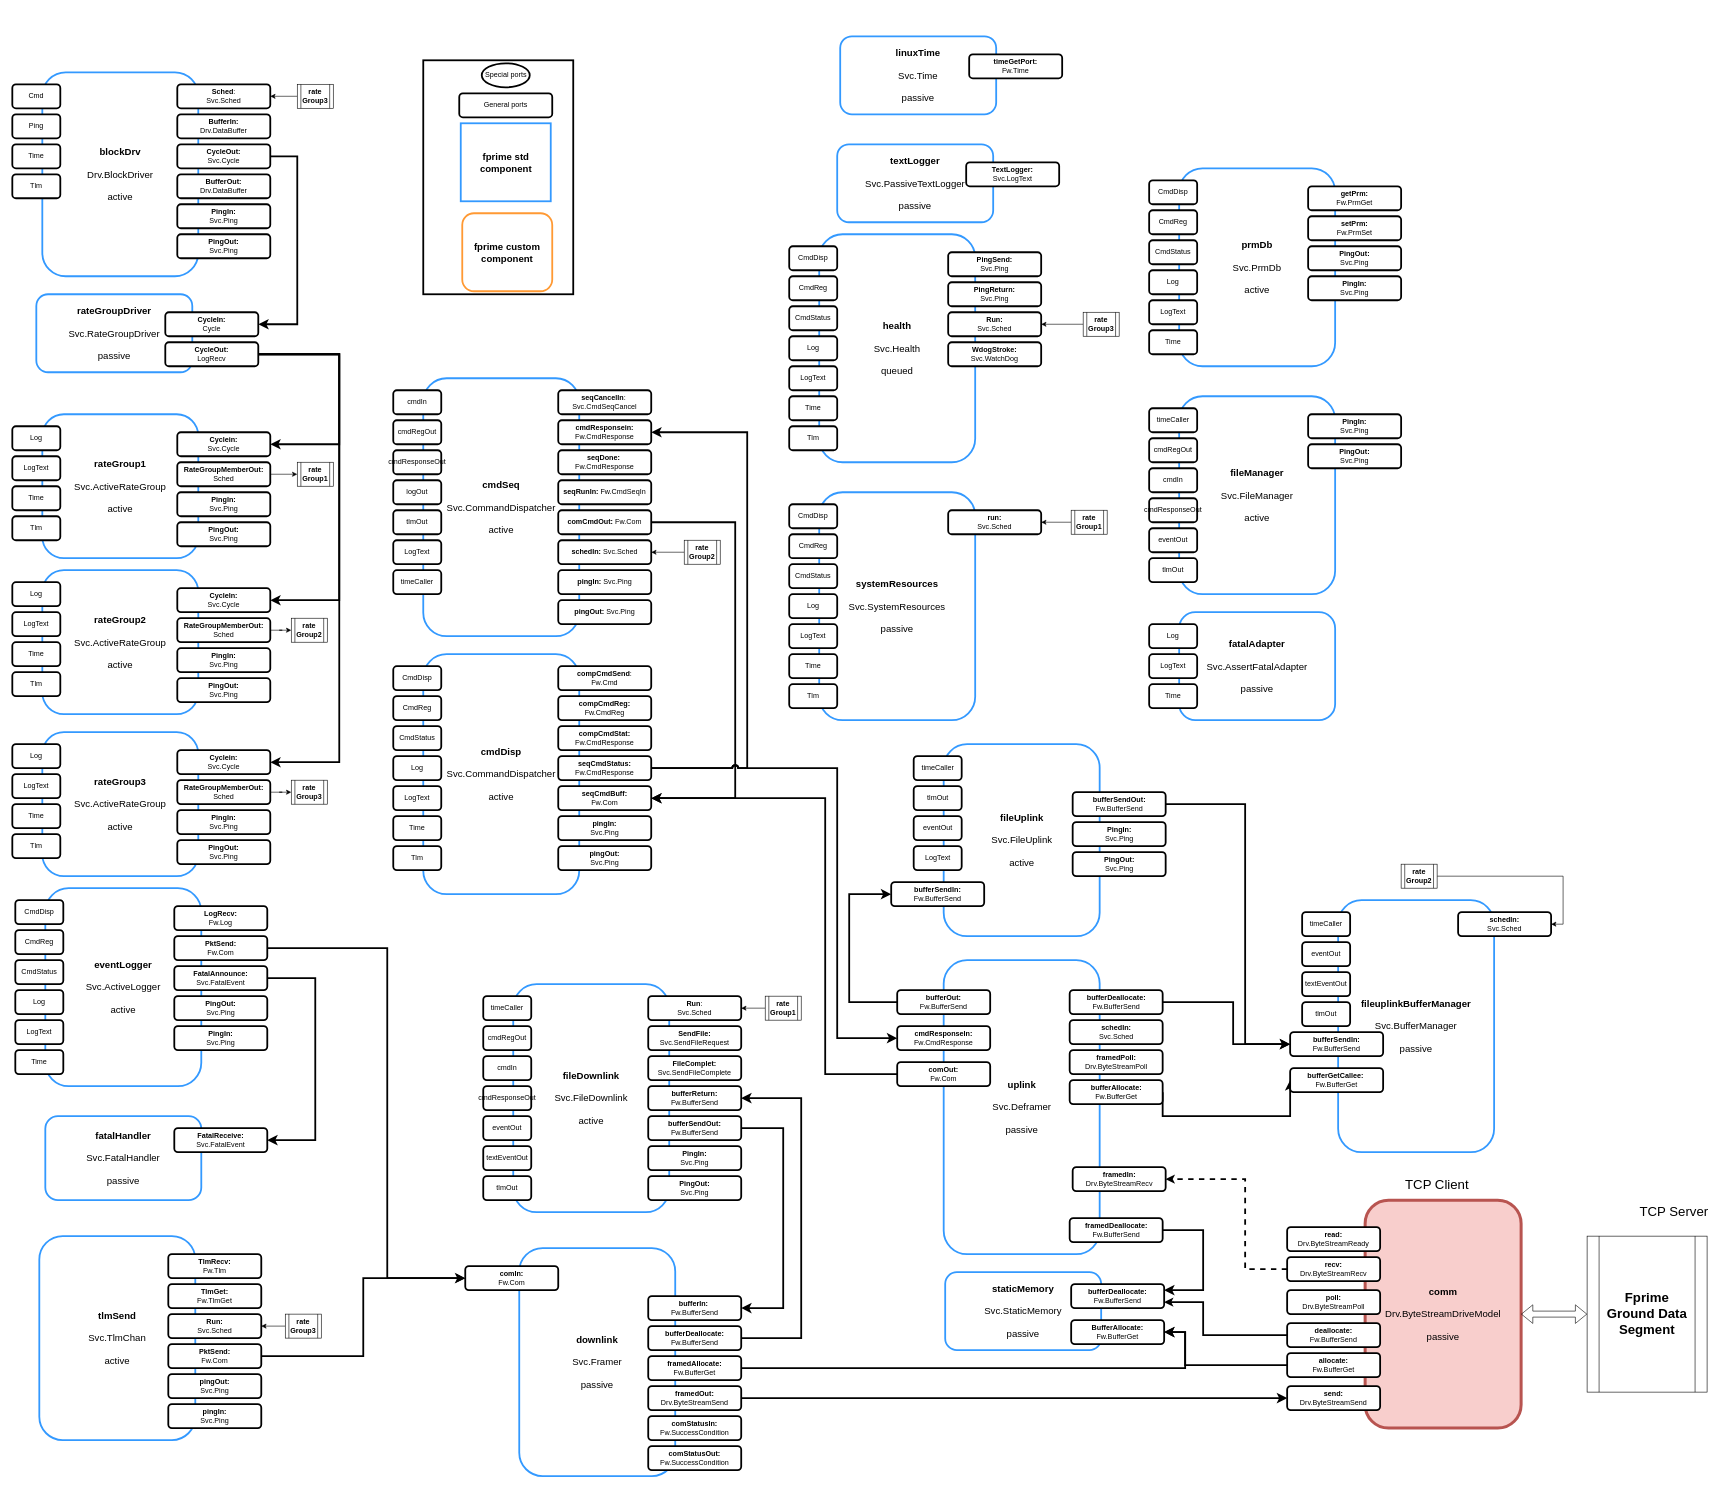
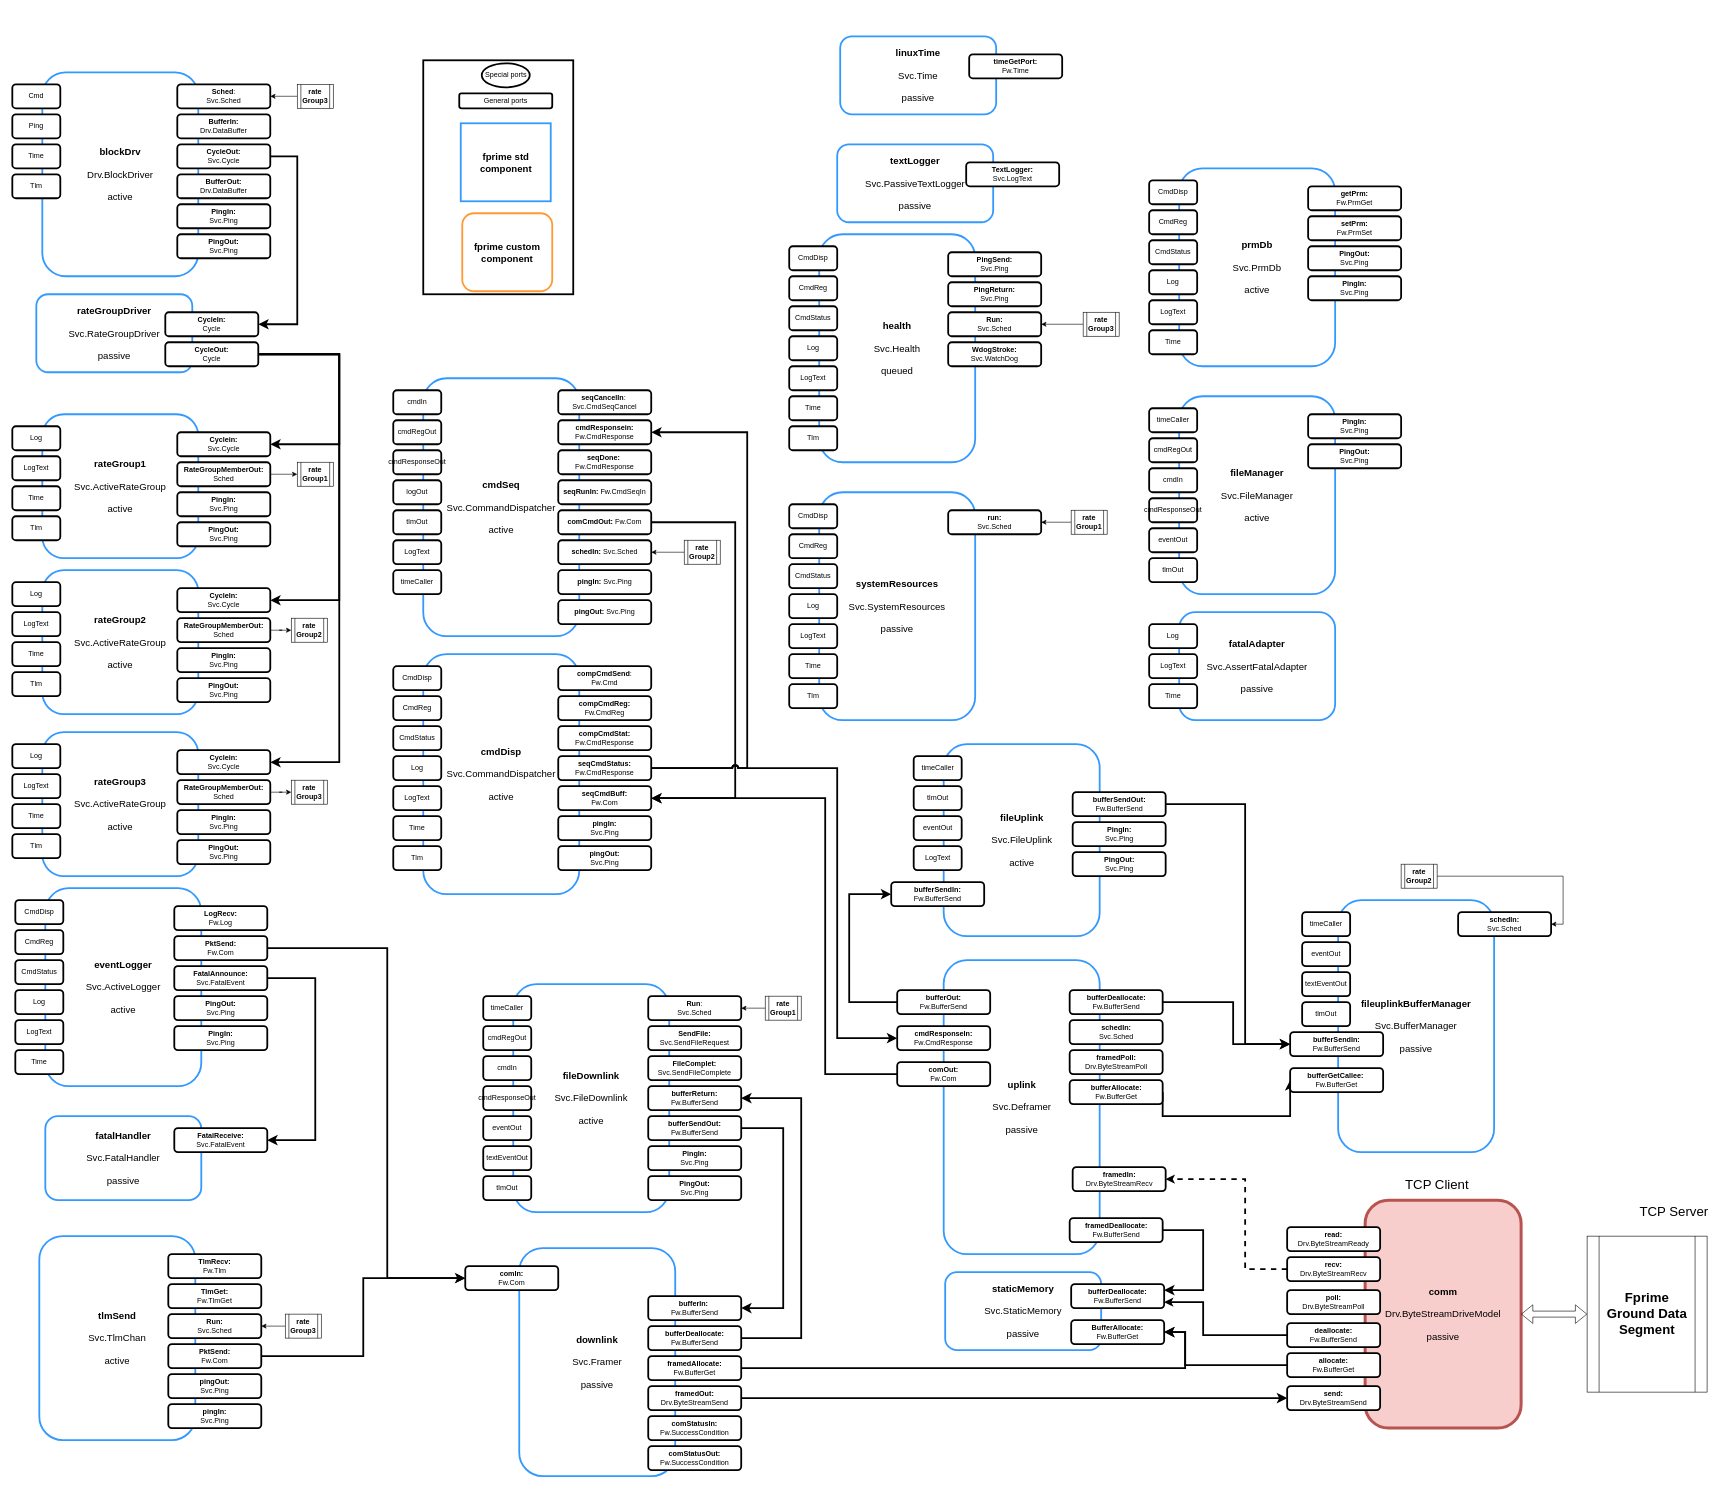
node "General ports": size 93x24 -> 93x15
node "CycleOut: LogRecv": label "CycleOut: LogRecv" -> "CycleOut: Cycle"
